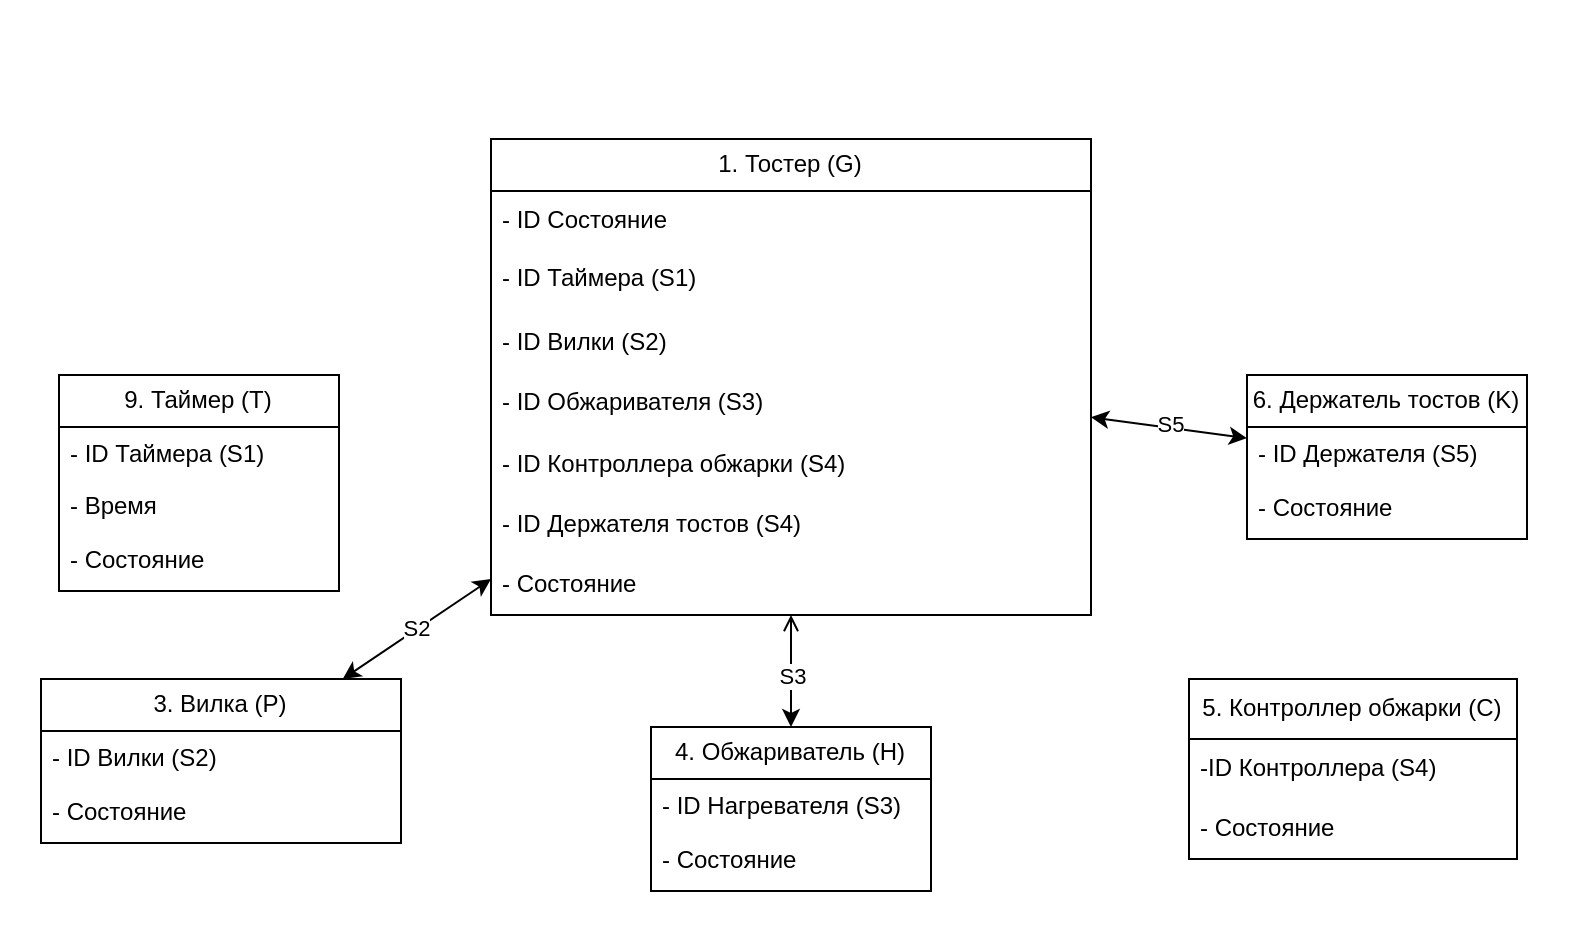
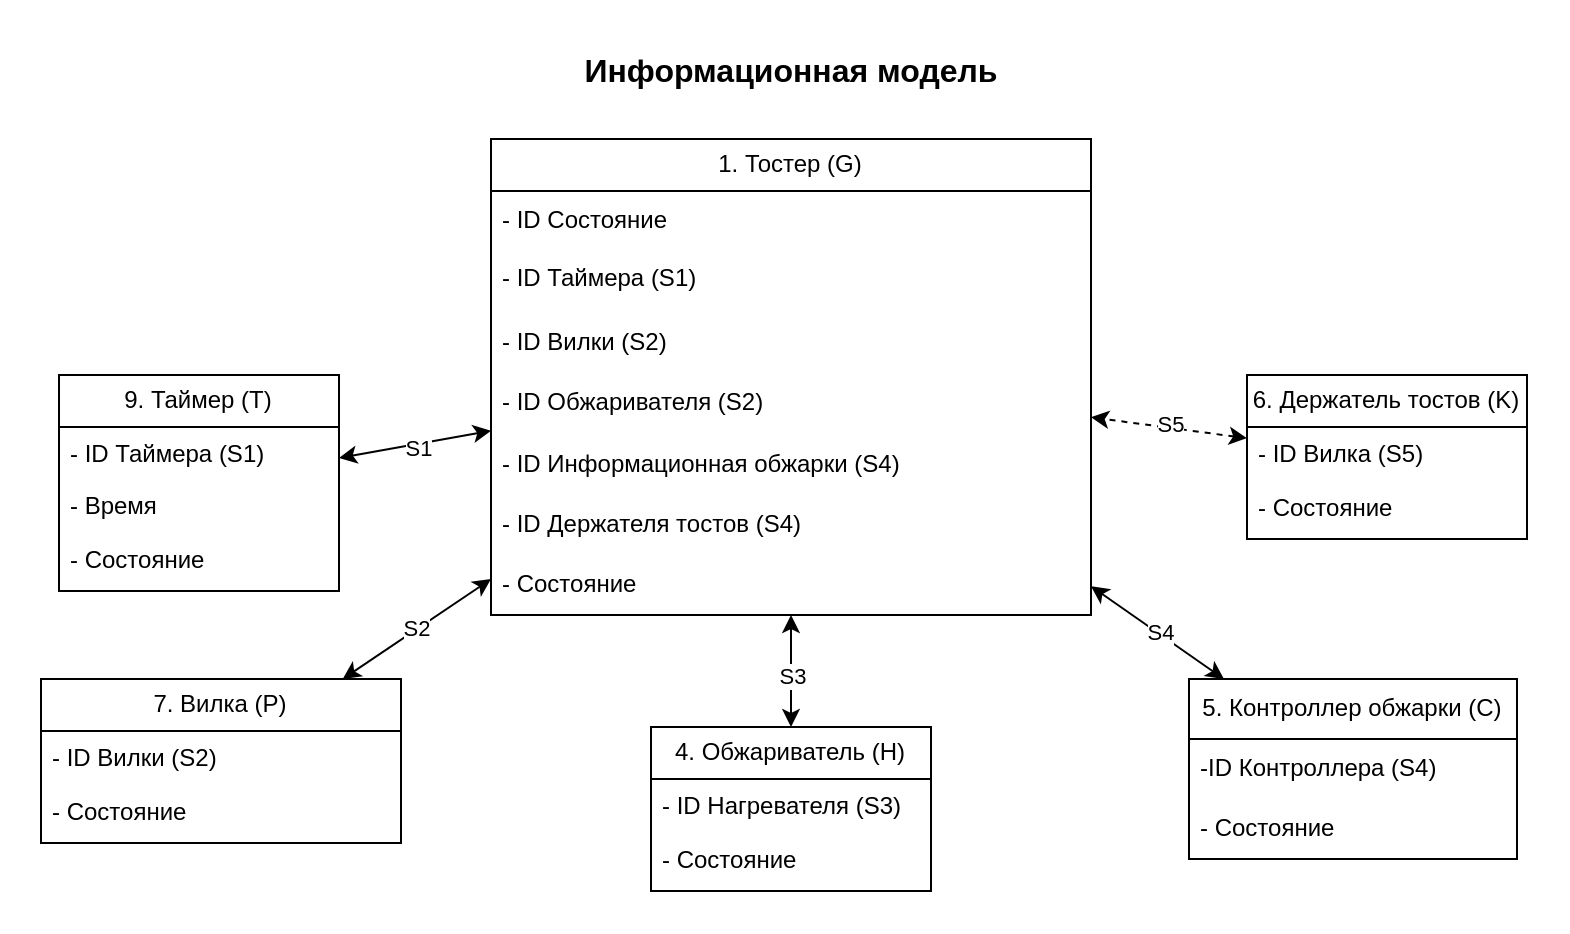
node "Информационная модель": added
node "- ID Обжаривателя (S3)": label "- ID Обжаривателя (S3)" -> "- ID Обжаривателя (S2)"
edge "1. Тостер (G)" -- "6. Держатель тостов (K)": style solid -> dashed
edge "1. Тостер (G)" -- "9. Таймер (T)": added, label "S1"
node "- ID Держателя (S5)": label "- ID Держателя (S5)" -> "- ID Вилка (S5)"
node "- ID Контроллера обжарки (S4)": label "- ID Контроллера обжарки (S4)" -> "- ID Информационная обжарки (S4)"
edge "1. Тостер (G)" -- "4. Обжариватель (H)": arrowhead open -> classic
edge "1. Тостер (G)" -- "5. Контроллер обжарки (C)": added, label "S4"
node "3. Вилка (P)": label "3. Вилка (P)" -> "7. Вилка (P)"
